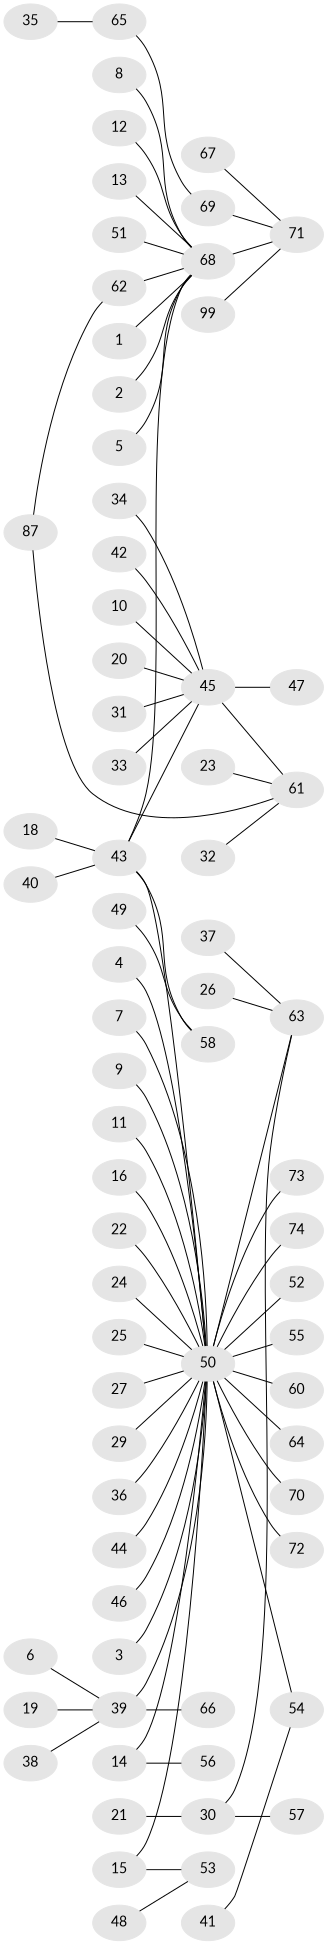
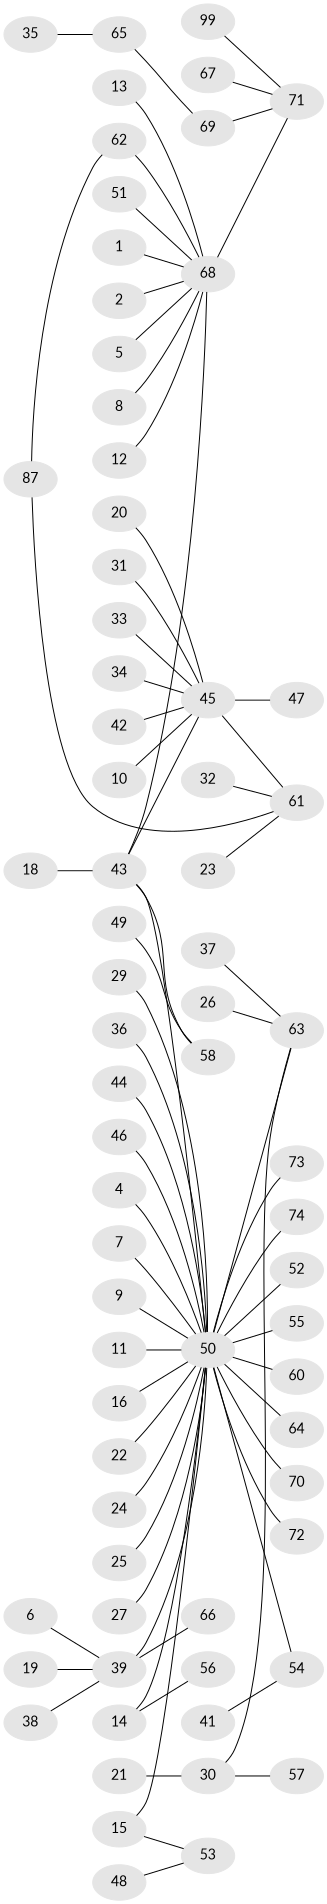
node "40": removed
node "3": removed
